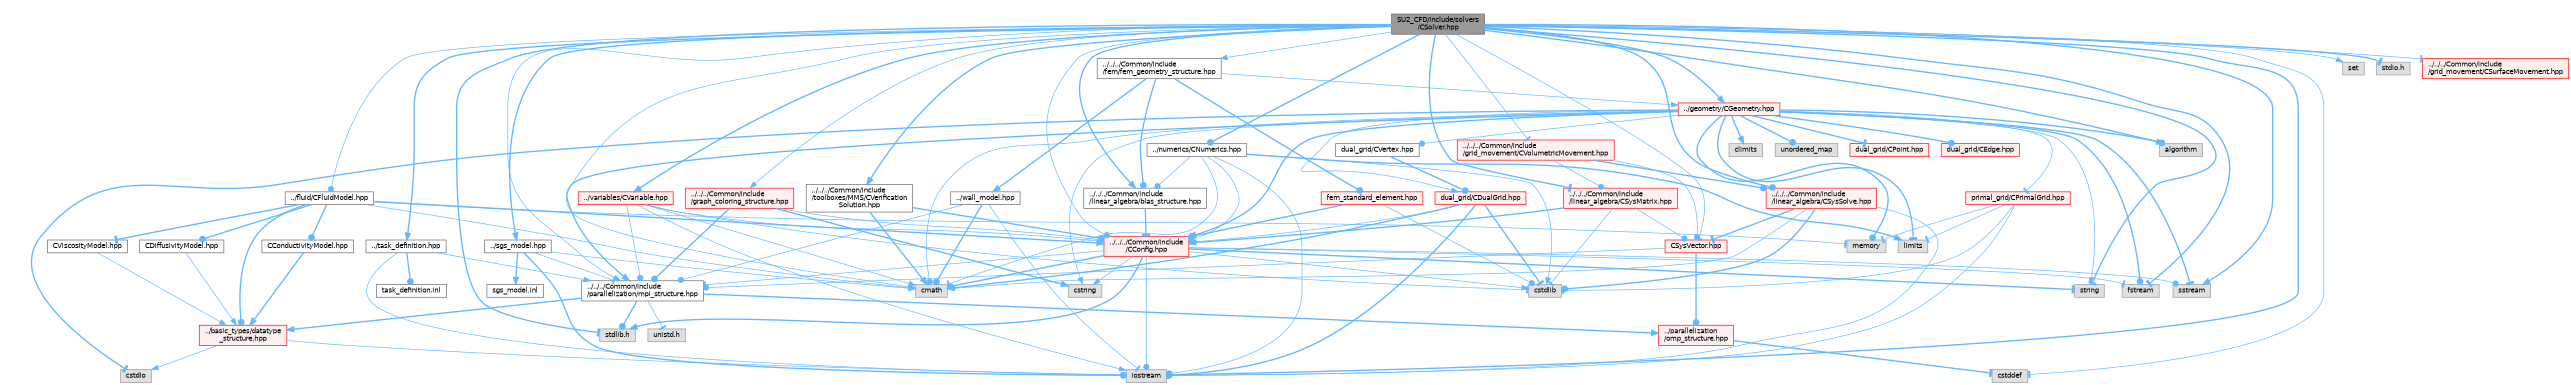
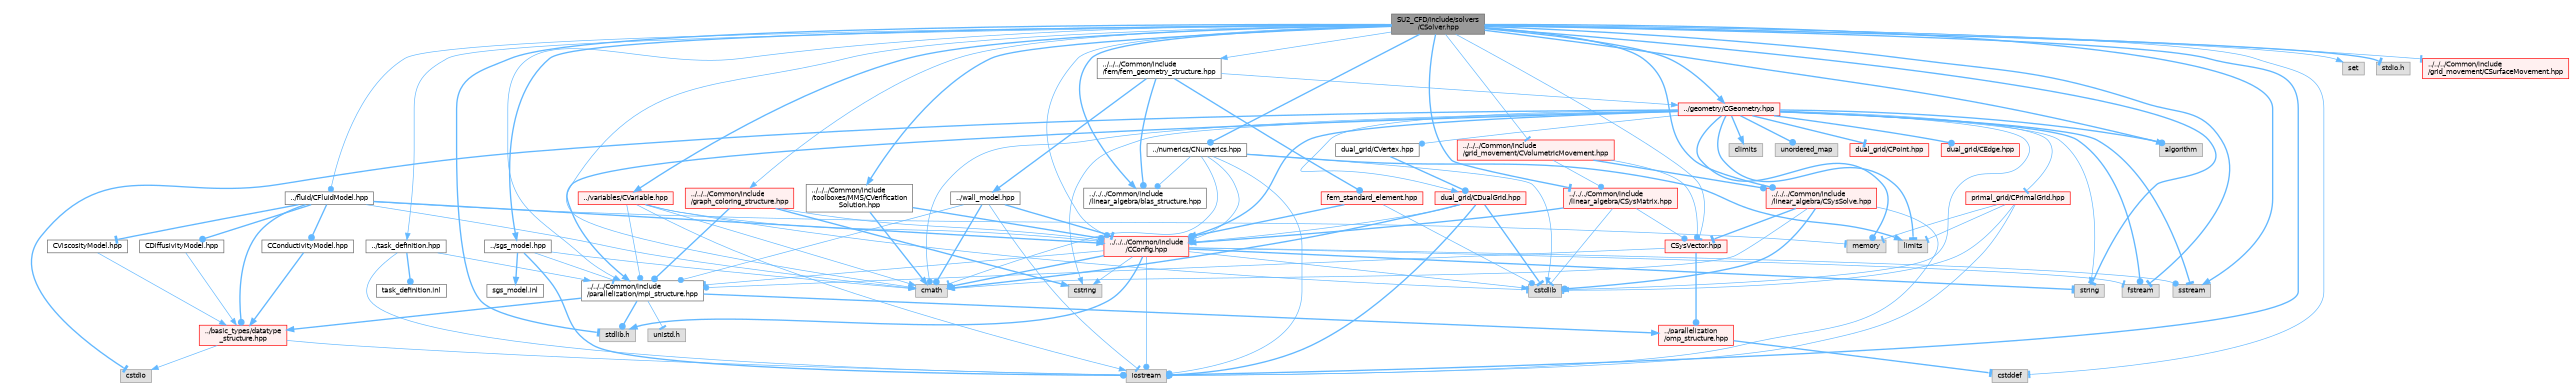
edge "SU2_CFD/include/solvers /CSolver.hpp" -> "../task_definition.hpp": style bold -> solid
edge "../geometry/CGeometry.hpp" -> "cstdlib": added
edge "../../../Common/include /linear_algebra/blas_structure.hpp" -> "../../../Common/include /CConfig.hpp": now "../wall_model.hpp" -> "../../../Common/include /CConfig.hpp"
